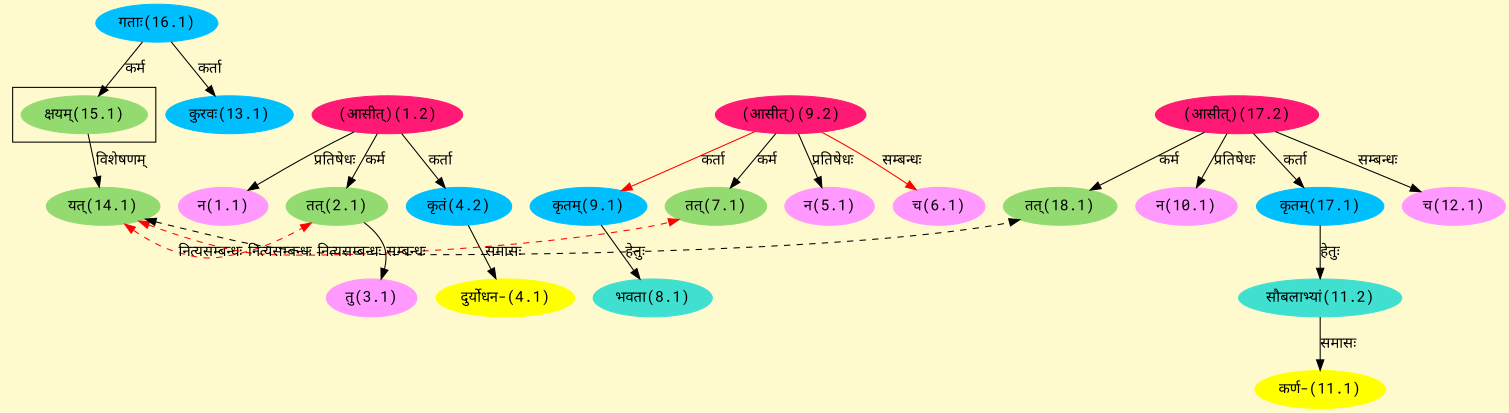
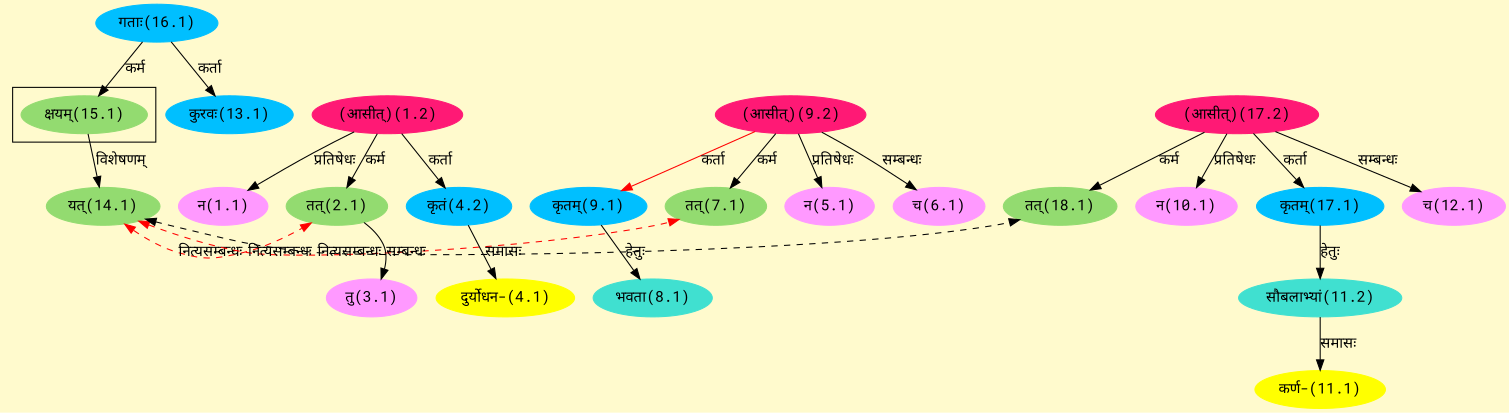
edge "(आसीत्)(9.2)" -> "च(6.1)": color red -> black
